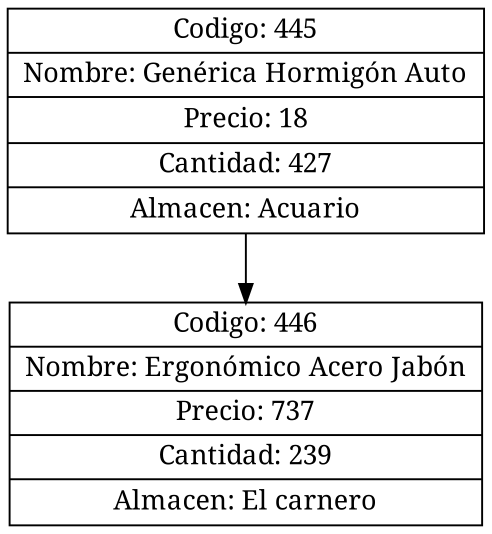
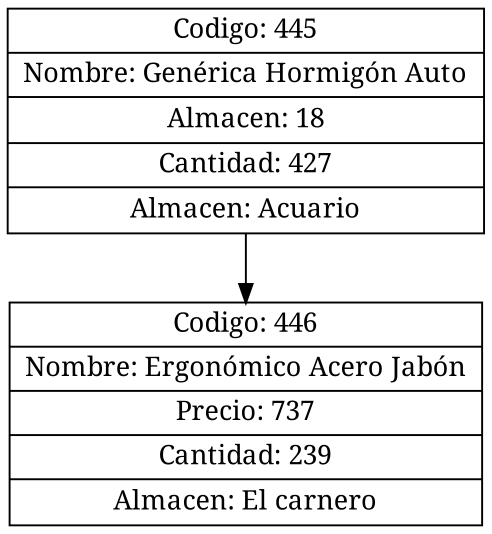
node "Codigo: 445": text "Precio: 18" -> "Almacen: 18"
